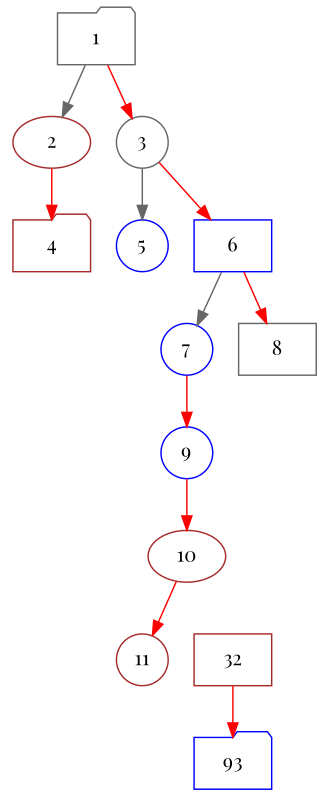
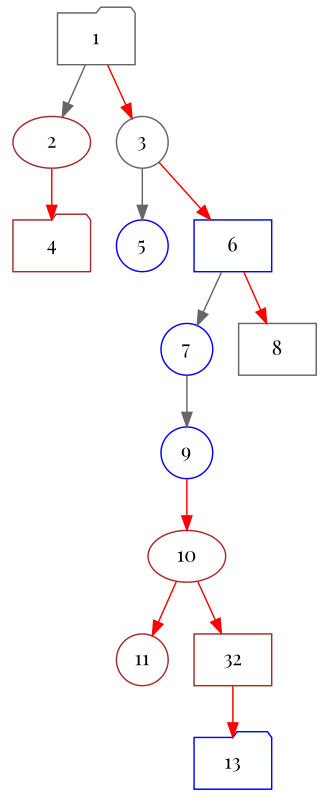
edge "7" -> "9": color red -> gray40
edge "10" -> "32": added
node "93": label "93" -> "13"
